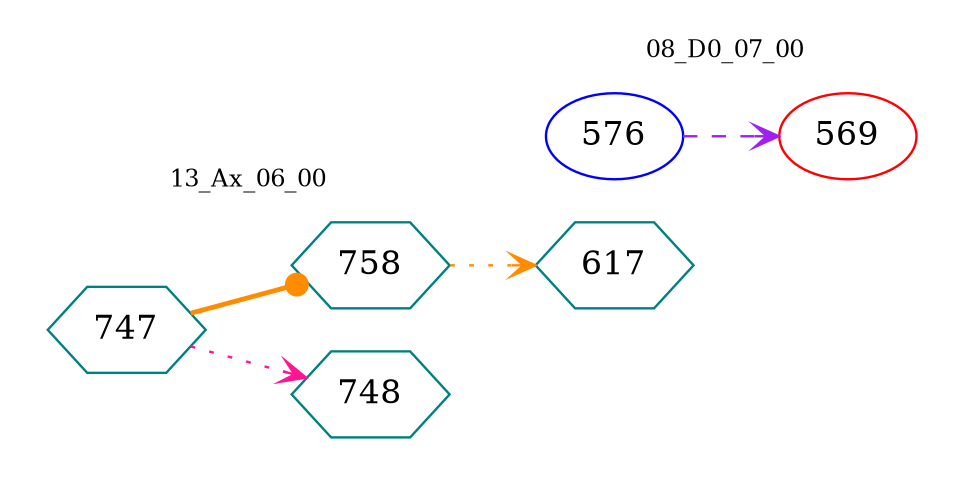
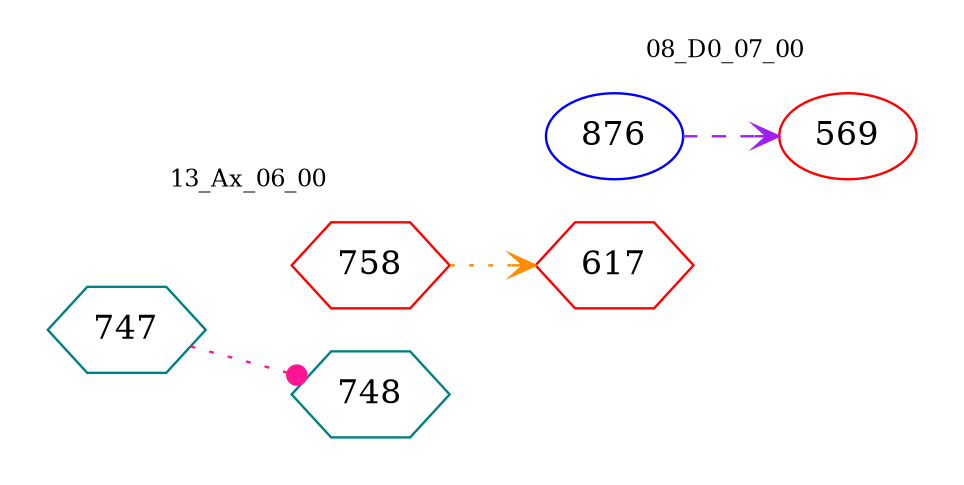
node "576": label "576" -> "876"
node "758": color teal -> red
node "617": color teal -> red
edge "747" -> "758": removed
edge "747" -> "748": arrowhead vee -> dot
